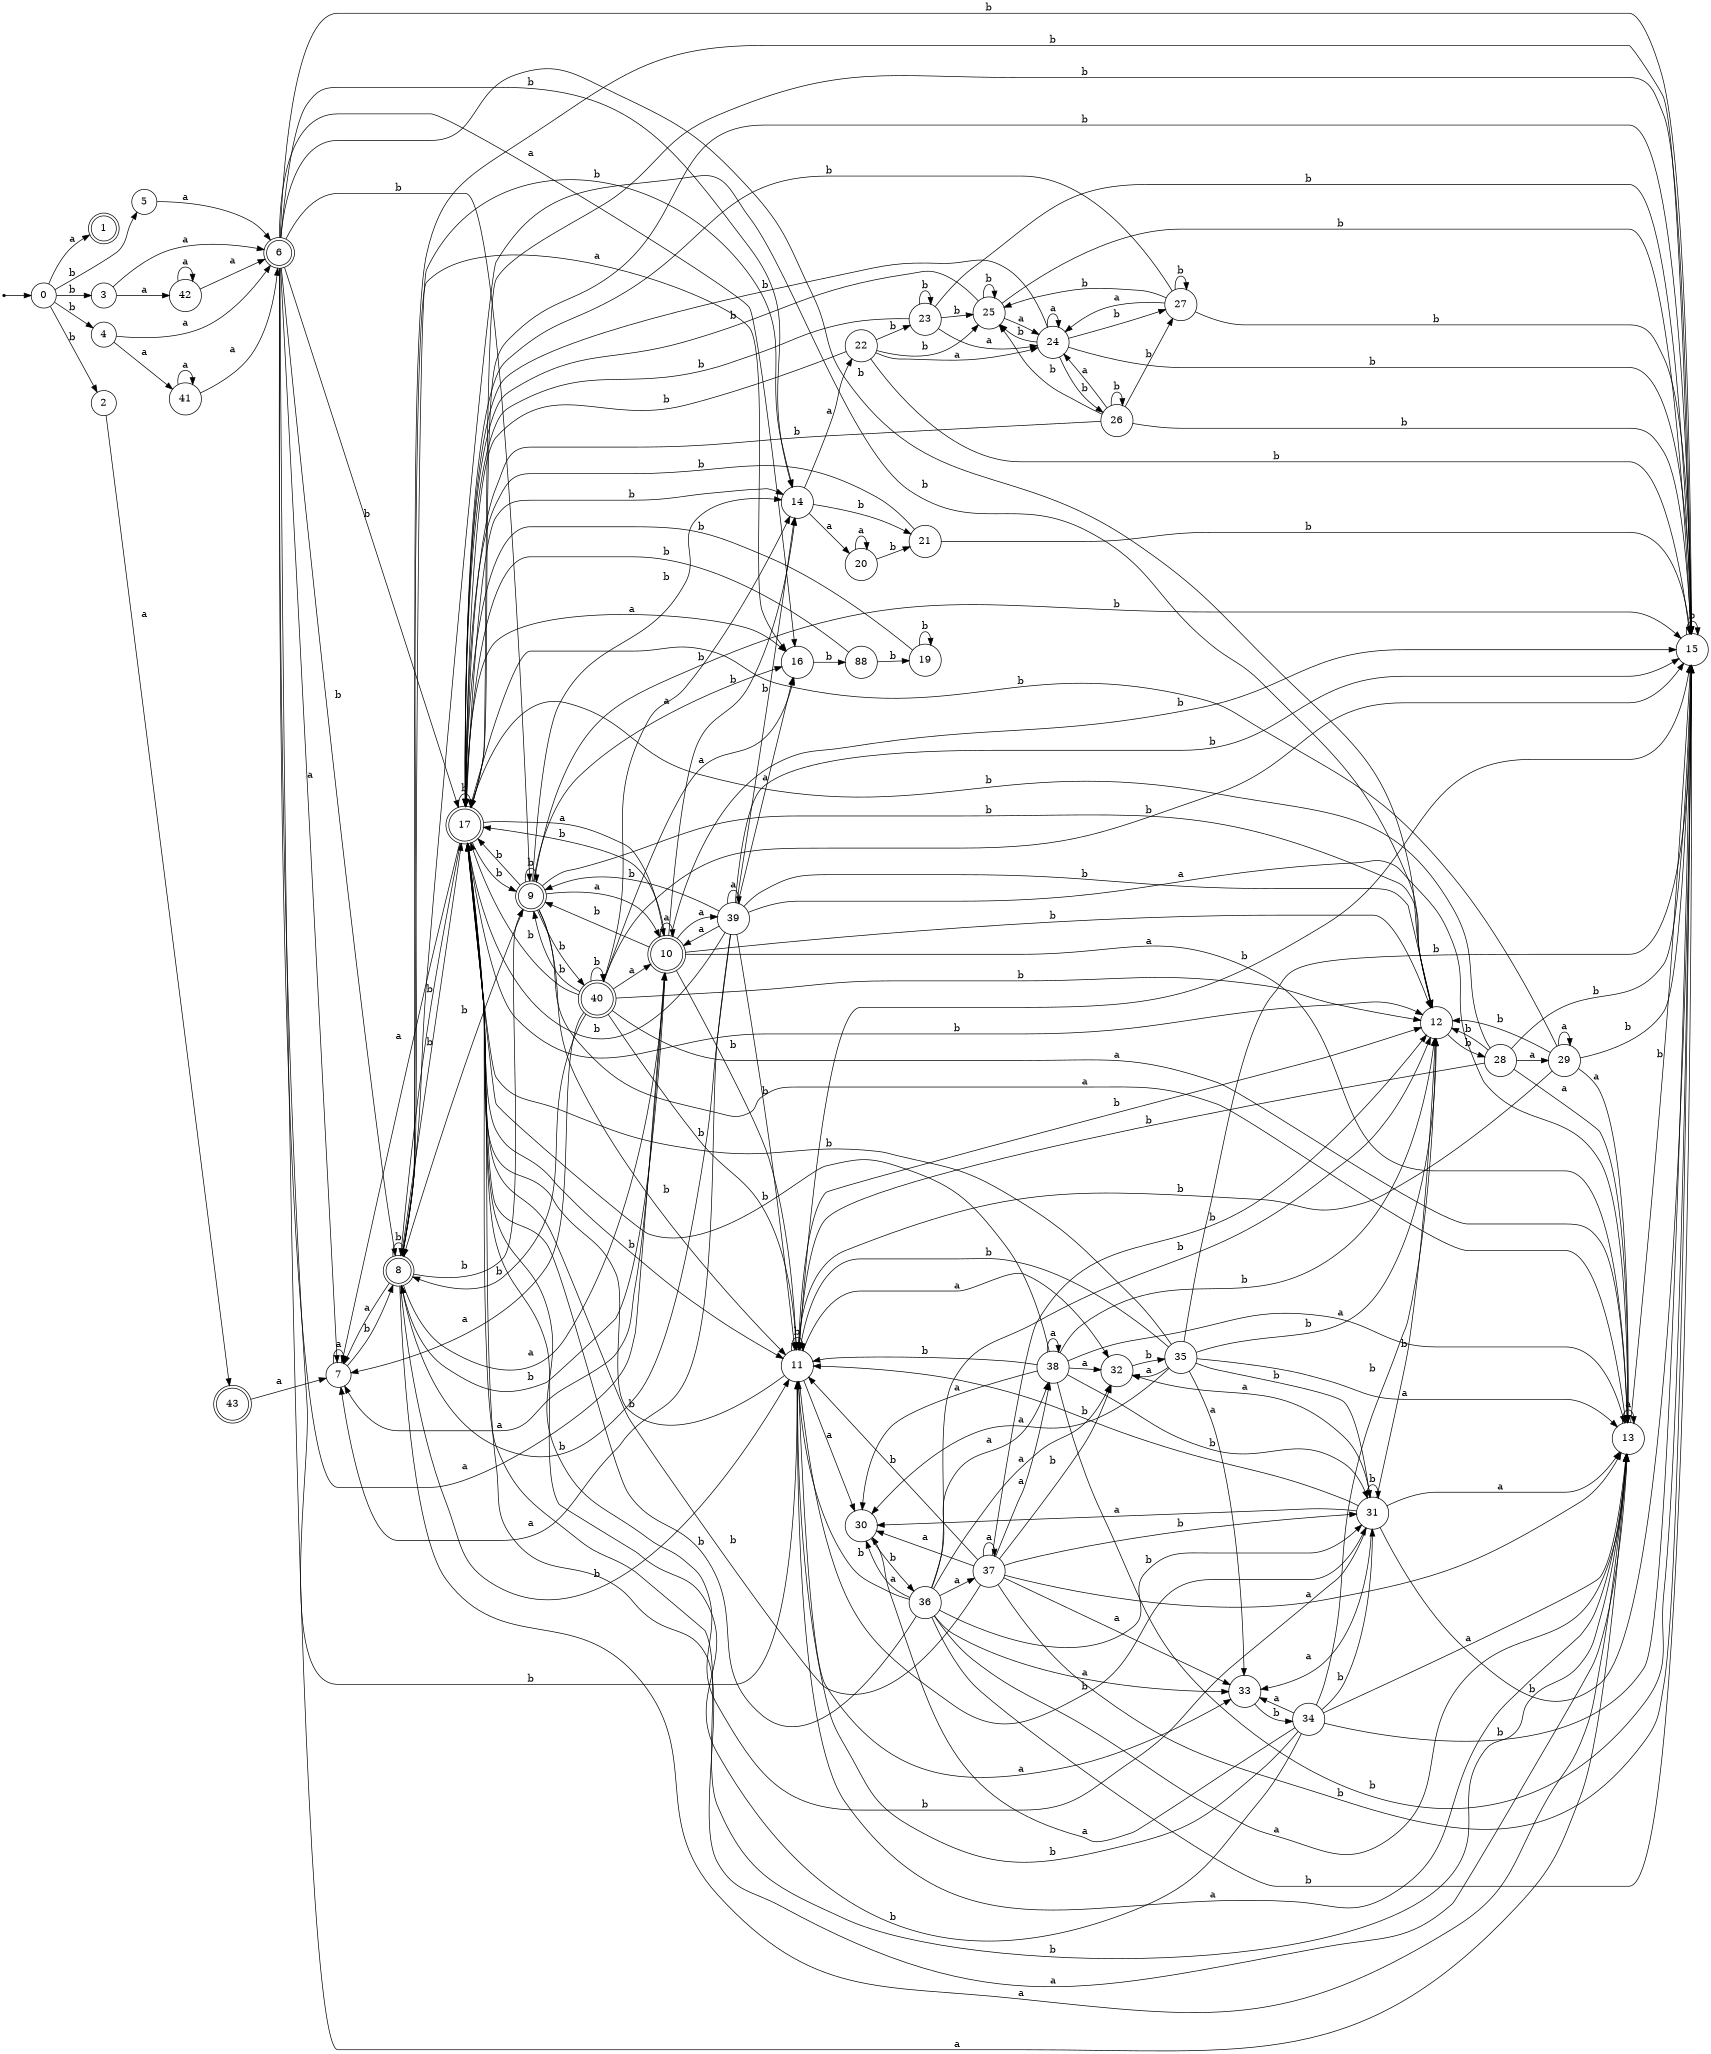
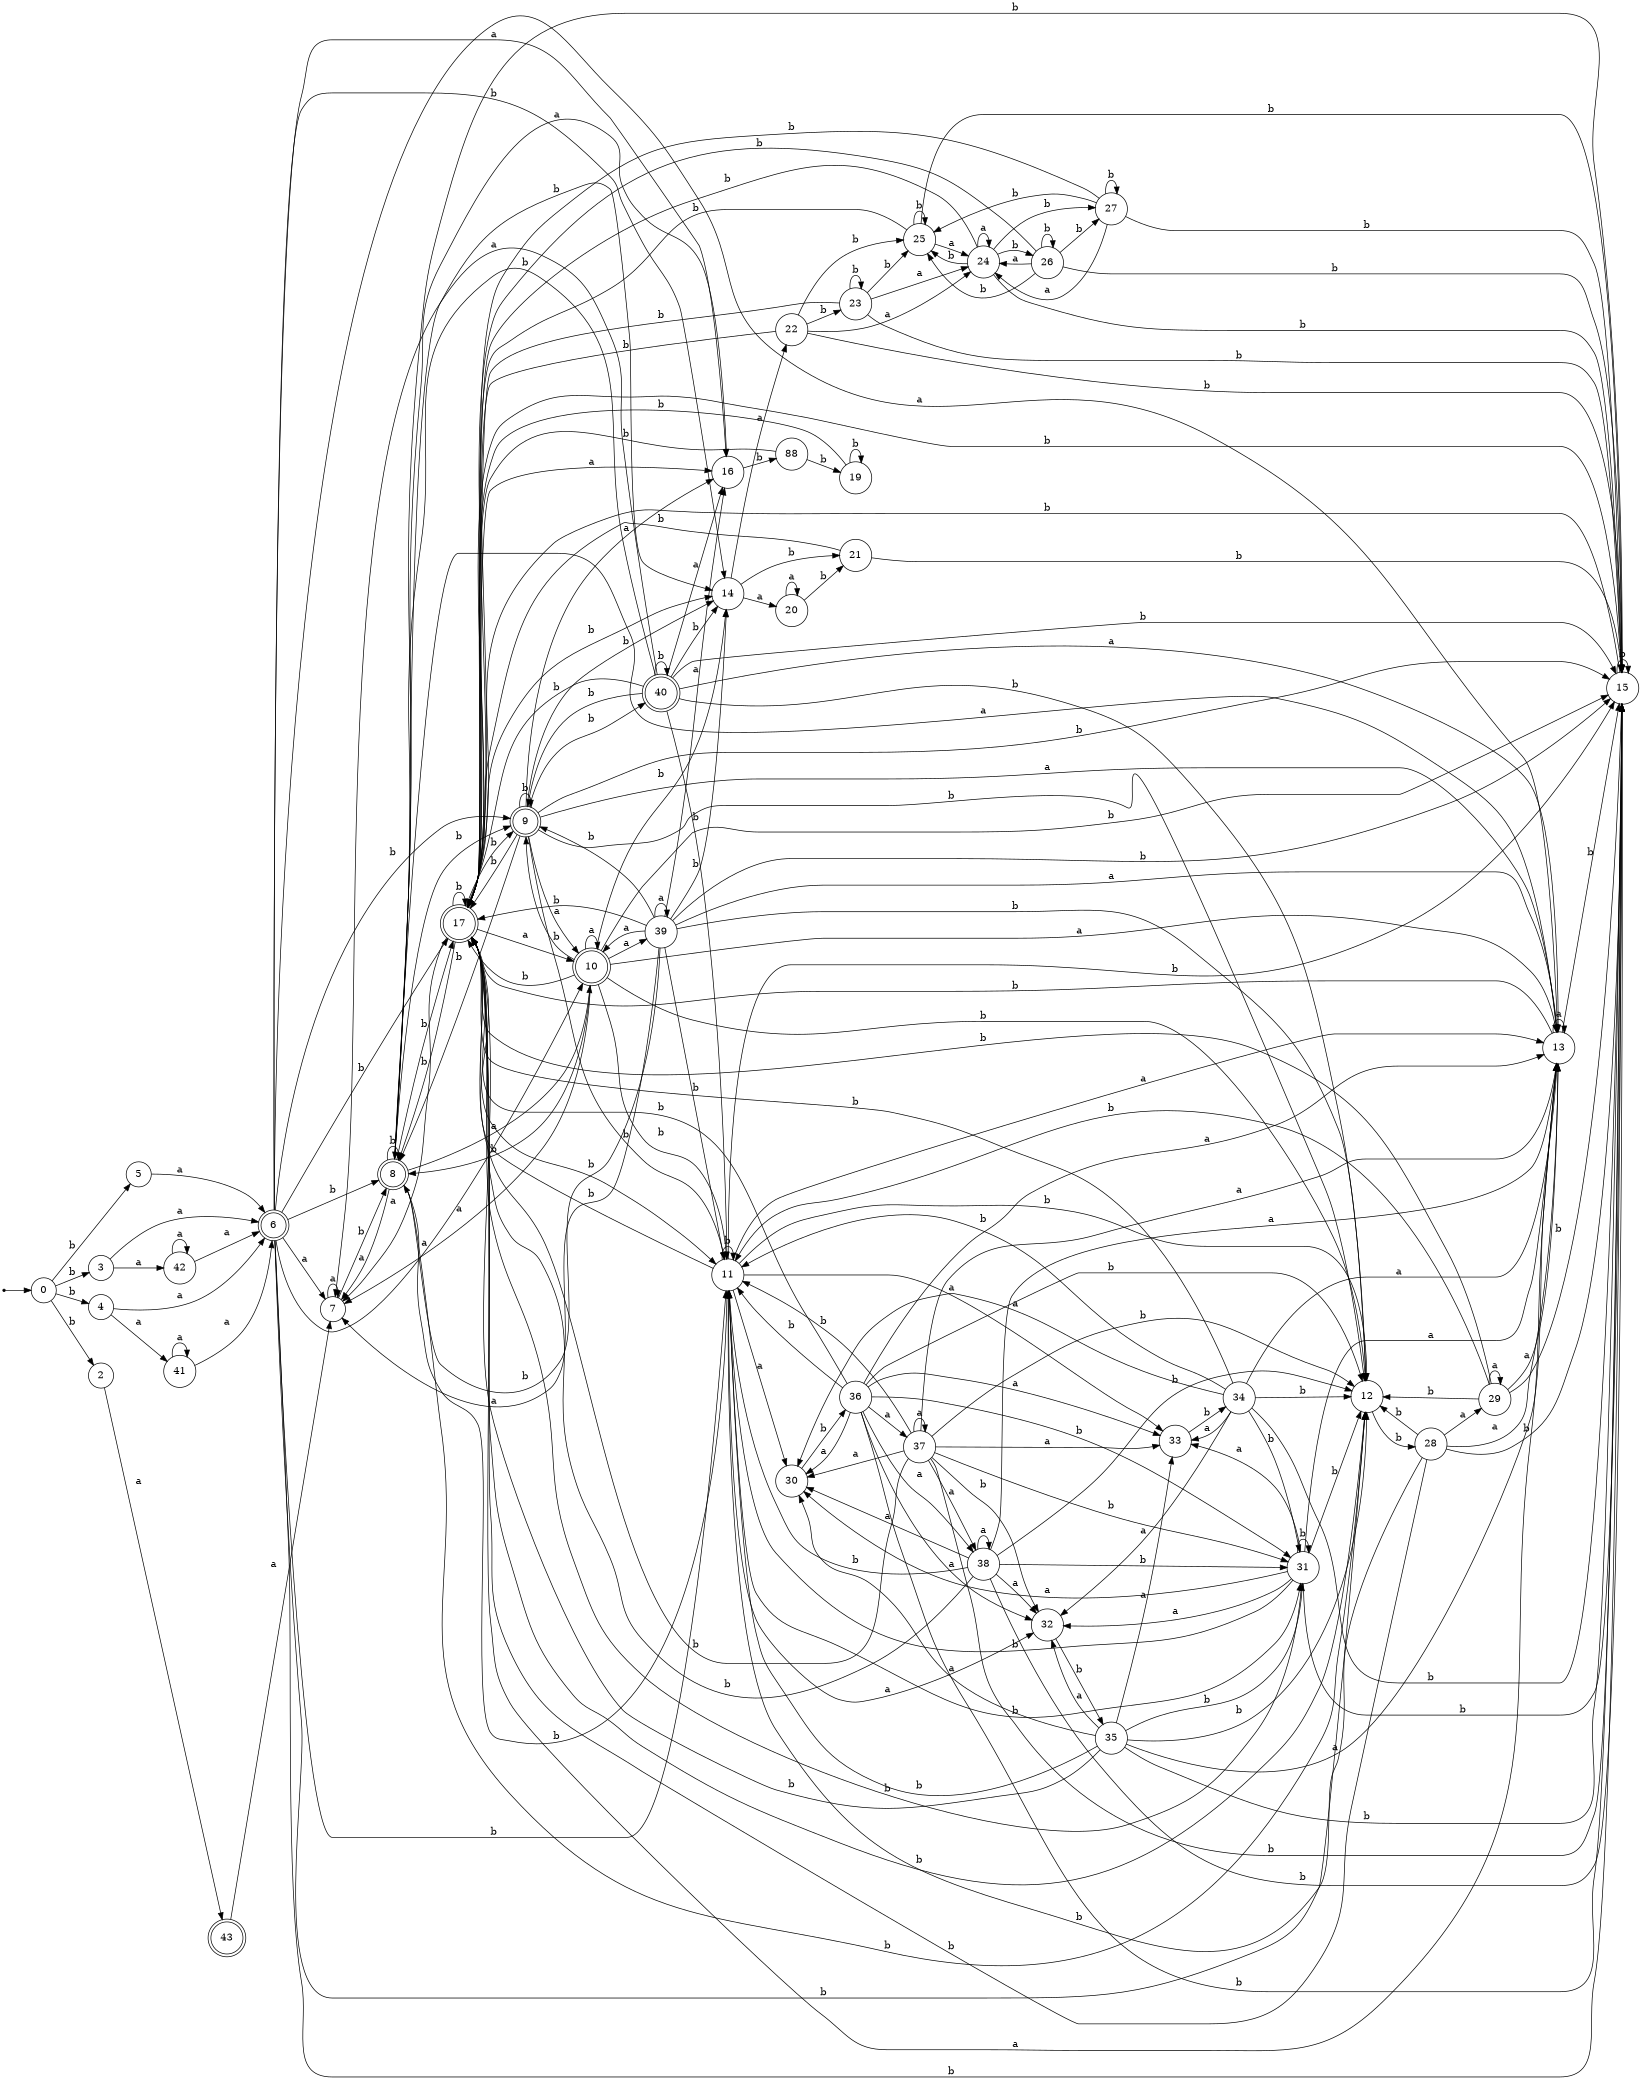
node "1": removed
edge "40" -> "10": removed, label "a"
edge "34" -> "32": added, label "a"
